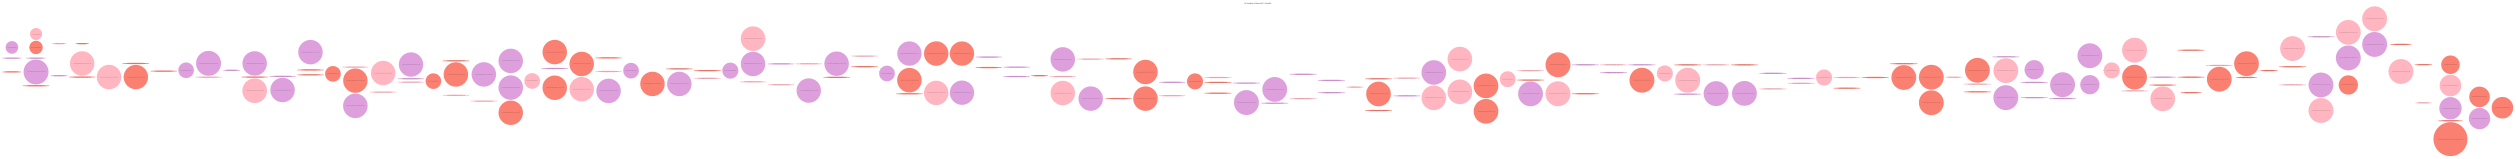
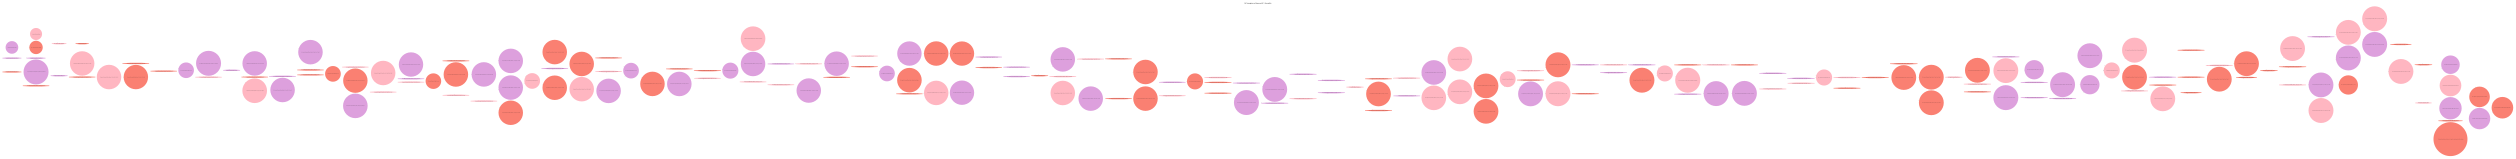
node "201: InceptionV4/Logits/PreLogitsFlatten/flatten/Shape": fillcolor salmon -> plum
